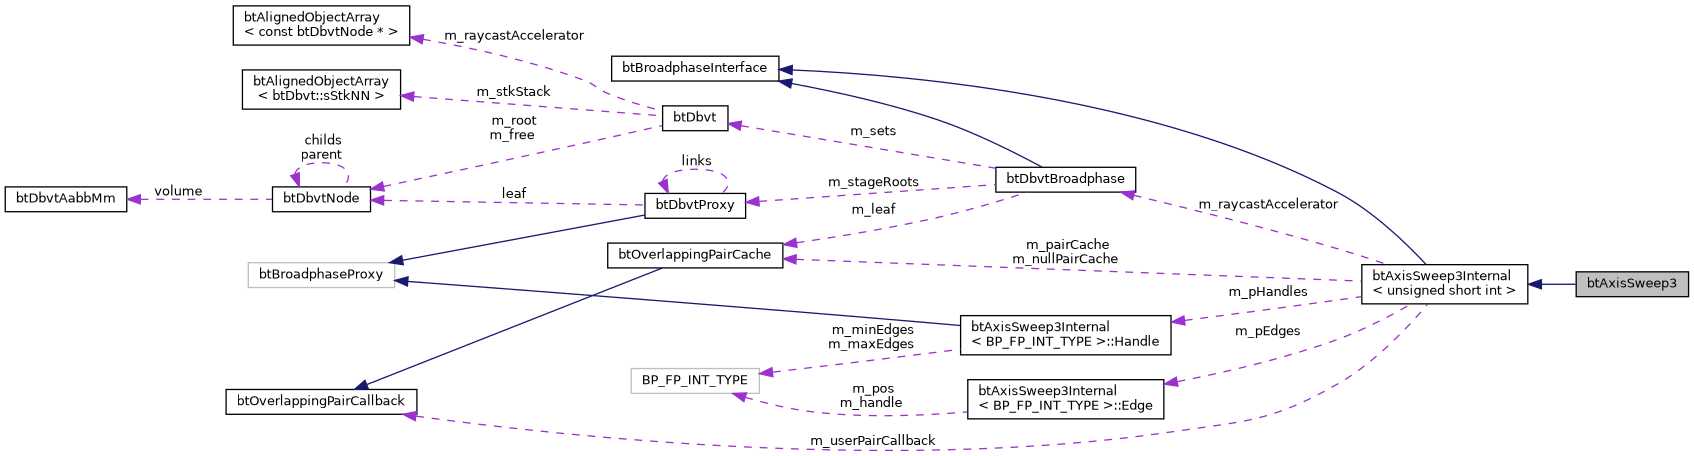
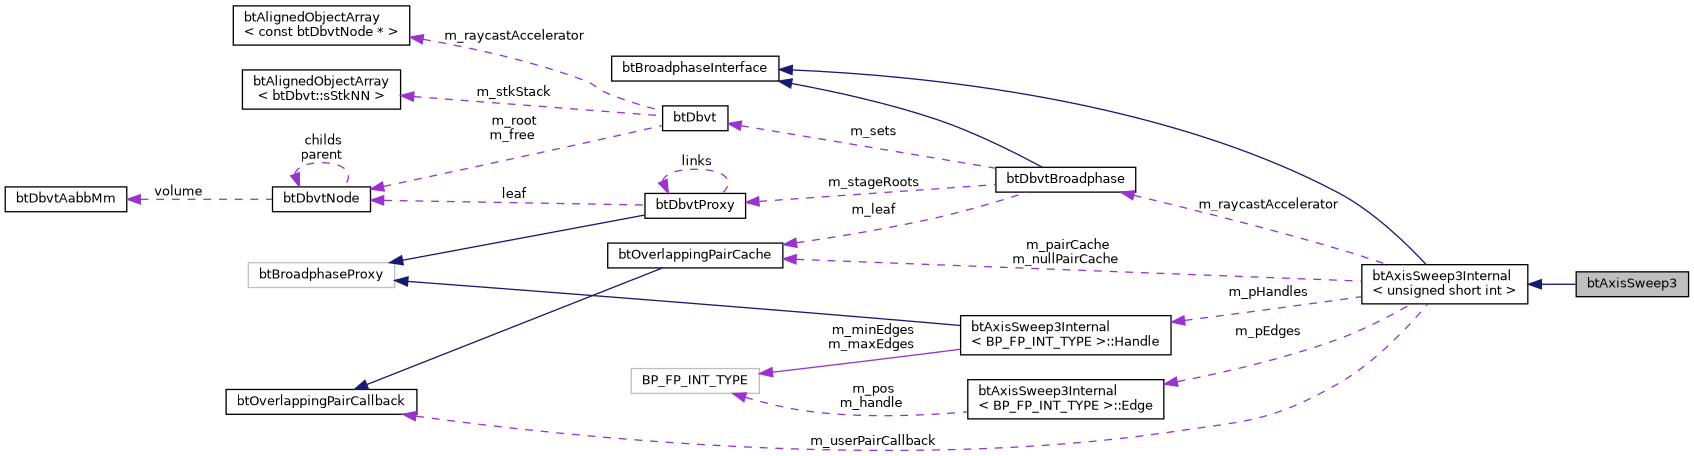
edge "btAxisSweep3Internal < BP_FP_INT_TYPE >::Handle" -> "BP_FP_INT_TYPE": style dashed -> solid
